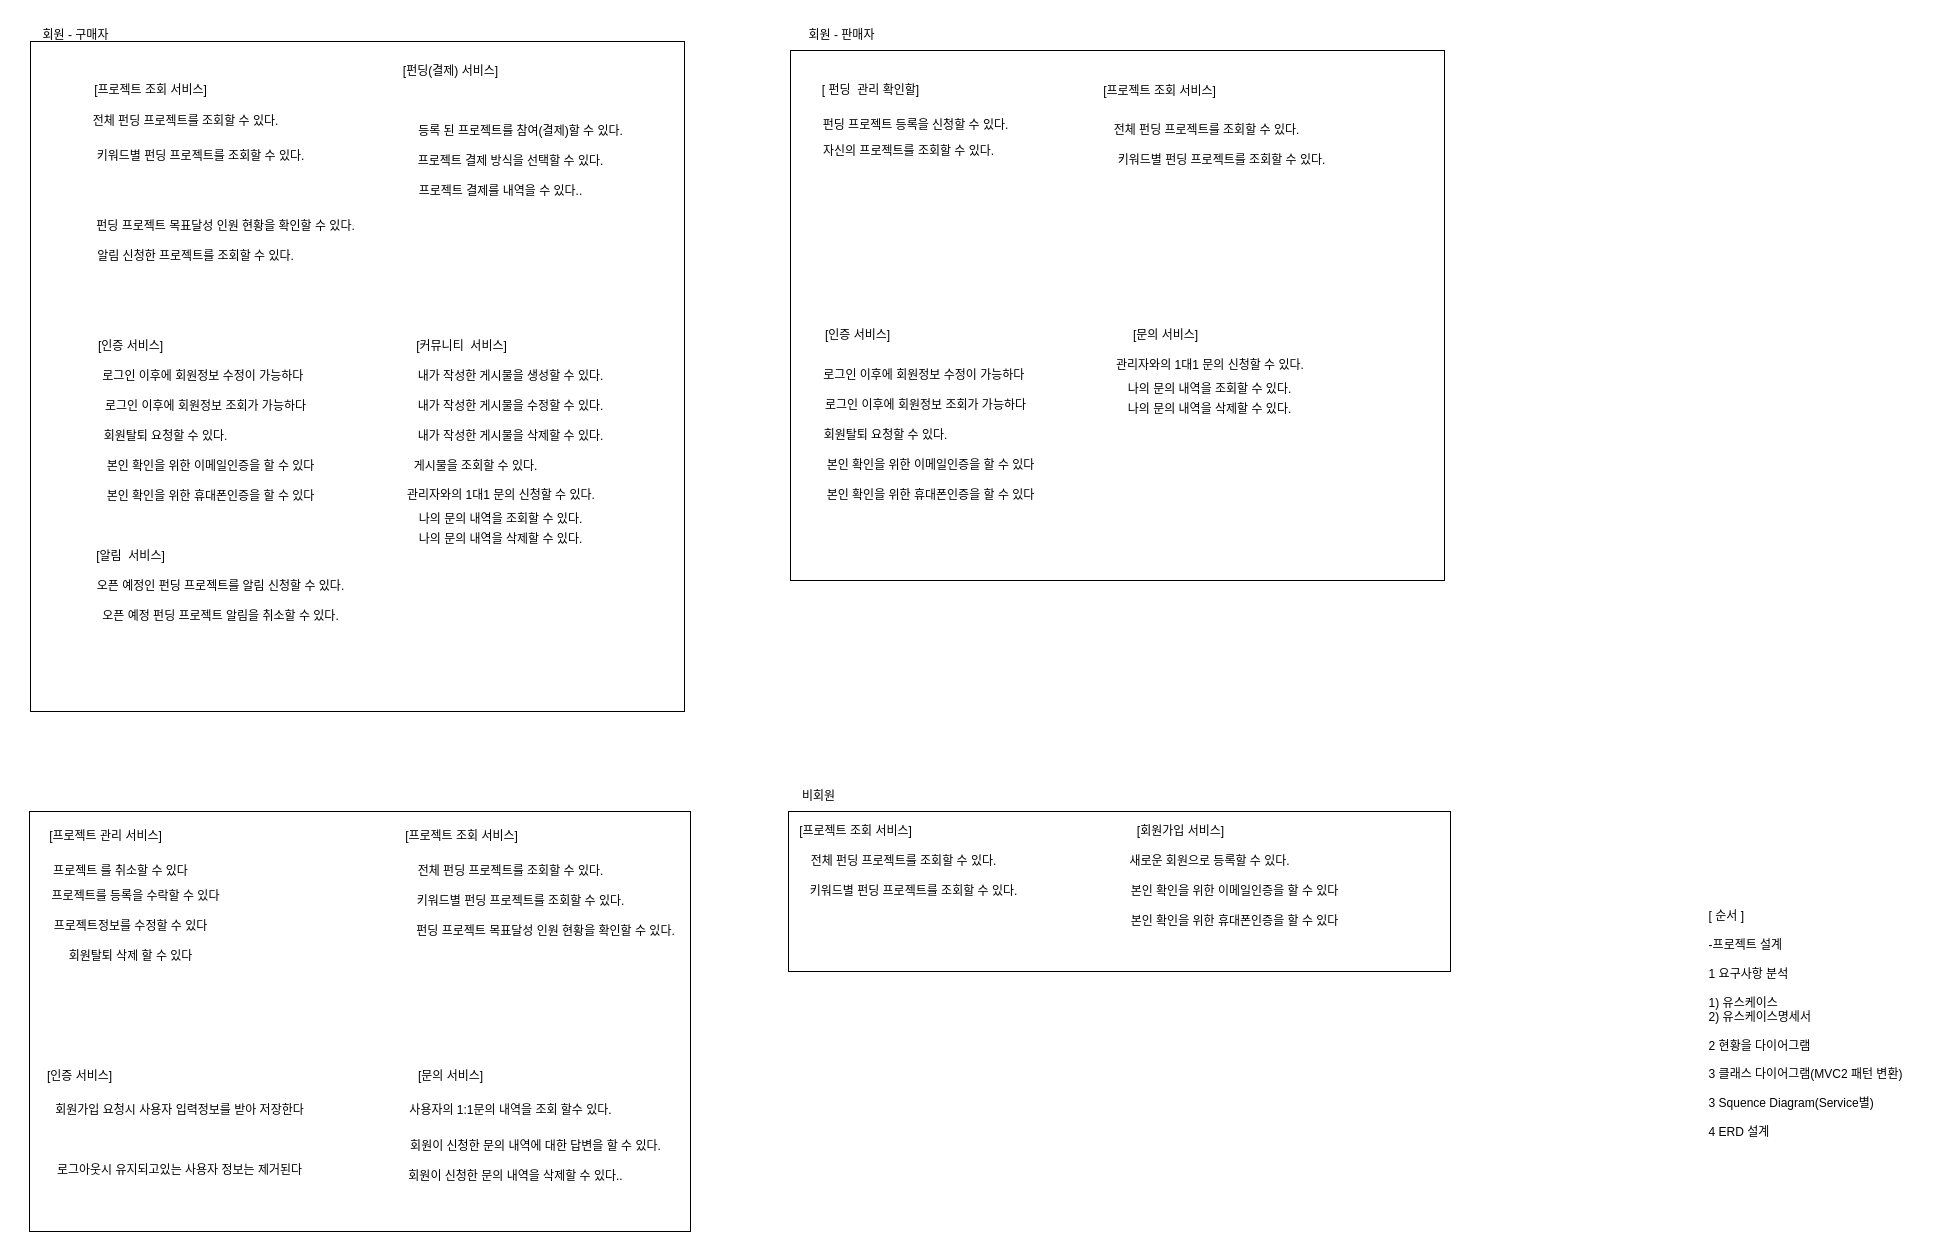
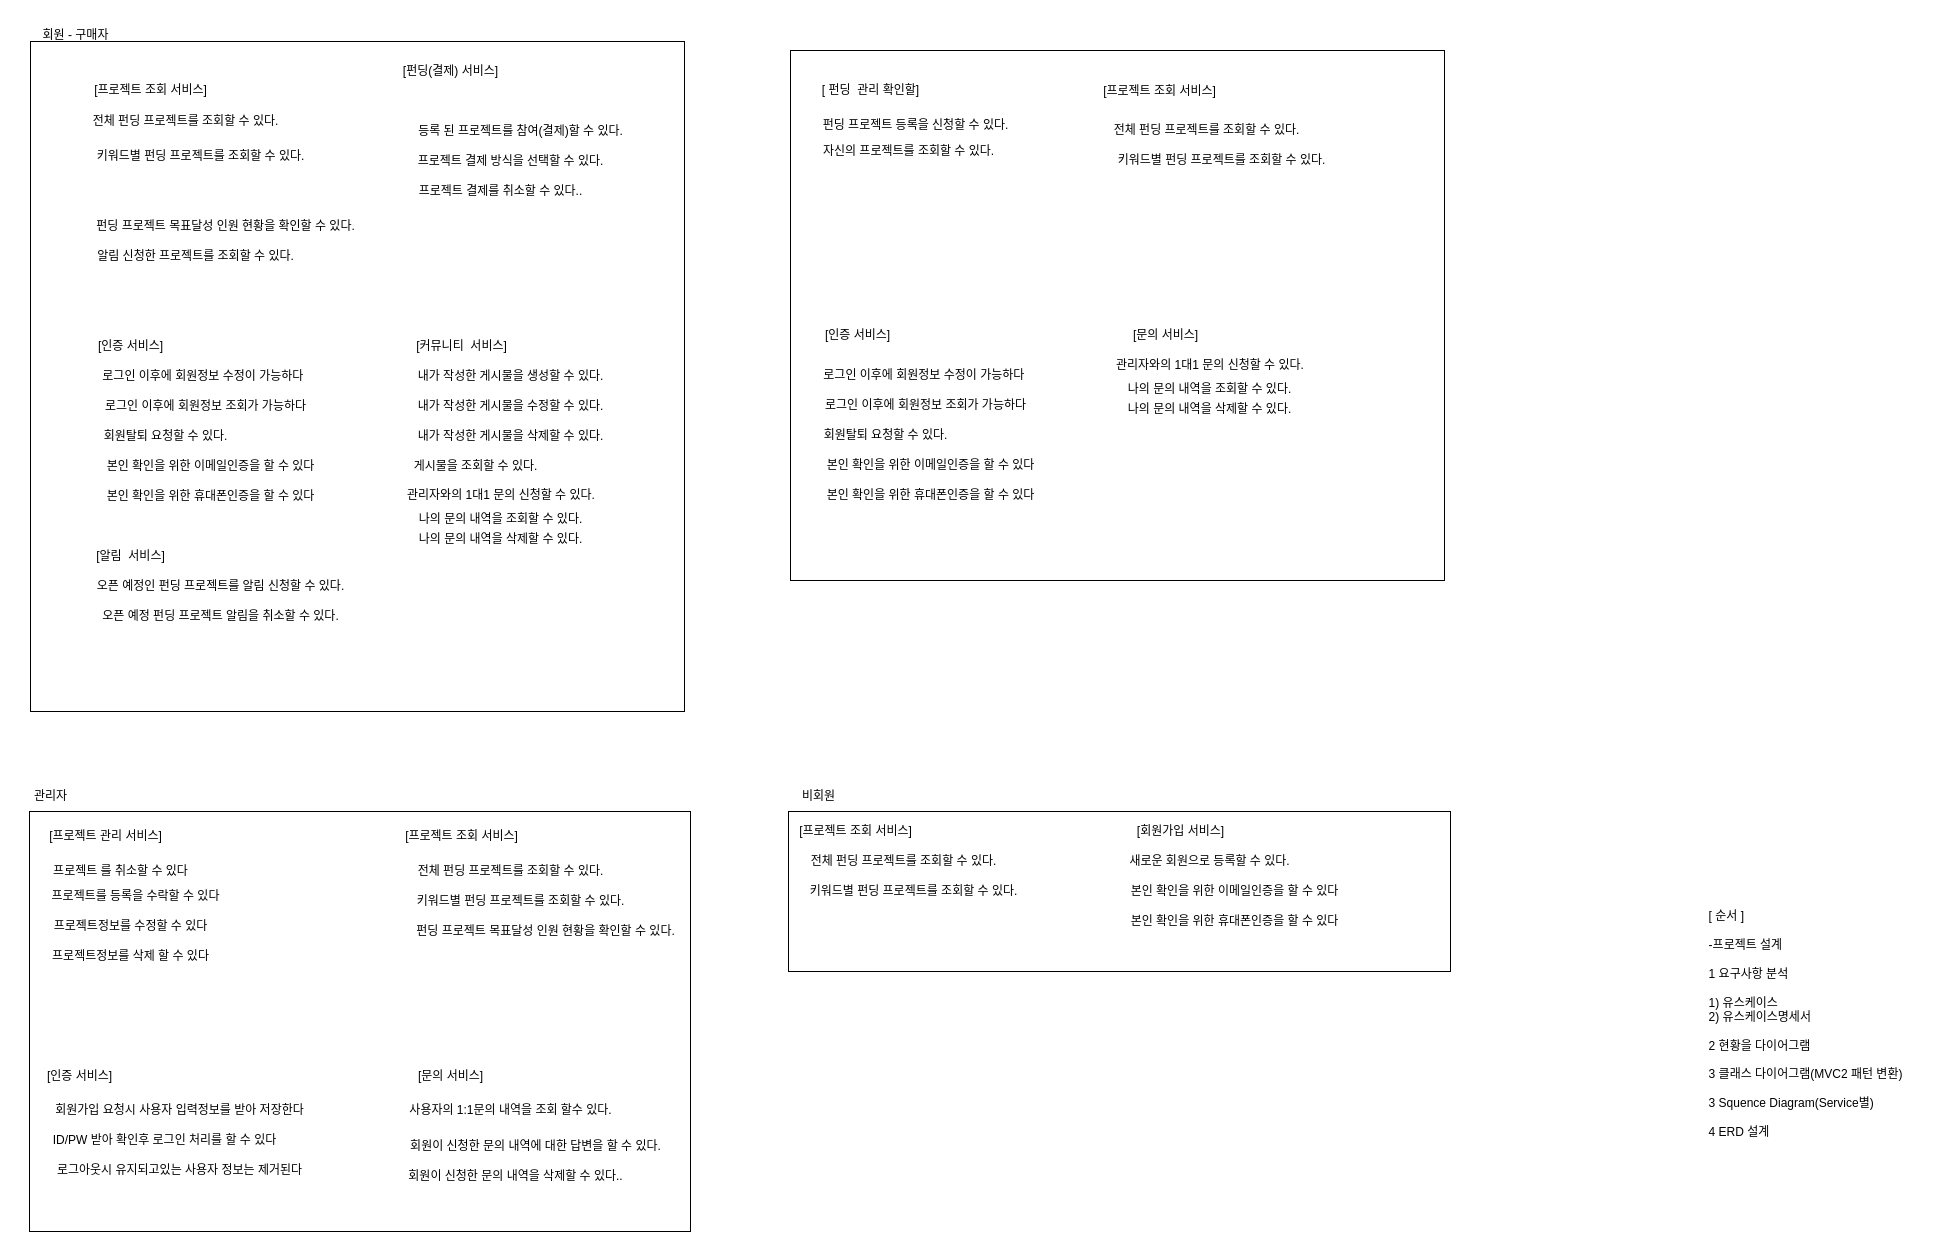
node "회원 - 판매자": removed
node "프로젝트 결제를 내역을 수 있다..": label "프로젝트 결제를 내역을 수 있다.." -> "프로젝트 결제를 취소할 수 있다.."
node "관리자": added
node "회원탈퇴 삭제 할 수 있다": label "회원탈퇴 삭제 할 수 있다" -> "프로젝트정보를 삭제 할 수 있다"
node "ID/PW 받아 확인후 로그인 처리를 할 수 있다": added
